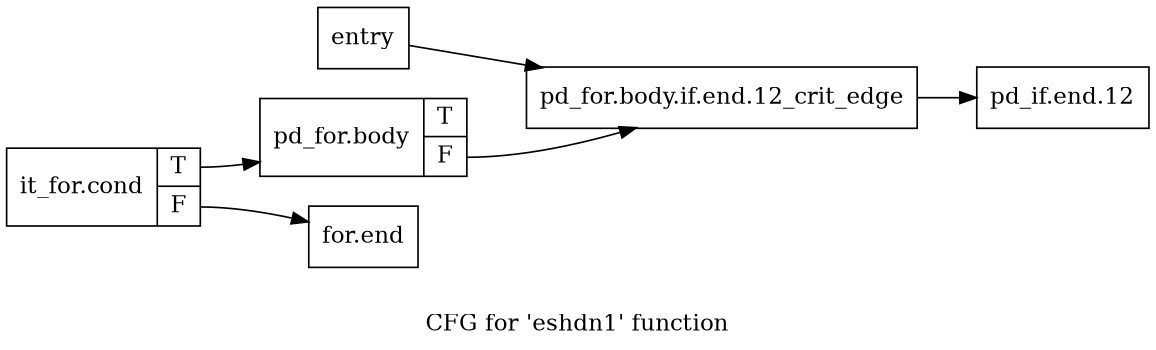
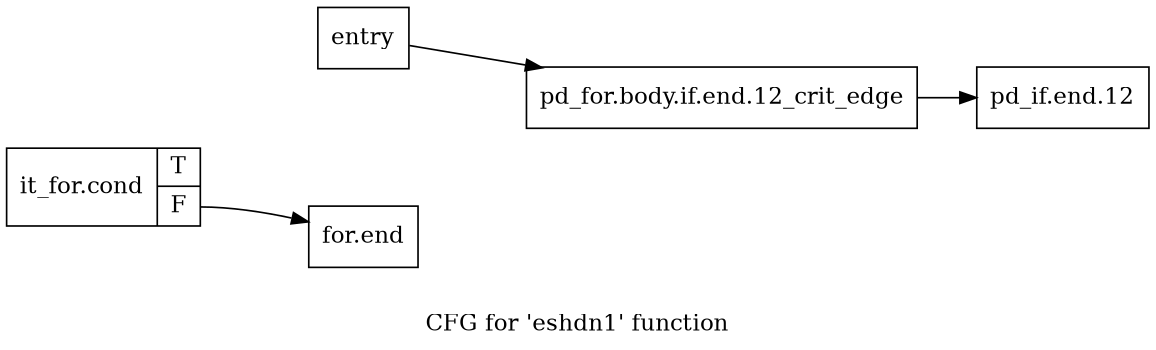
node "pd_for.body": removed
